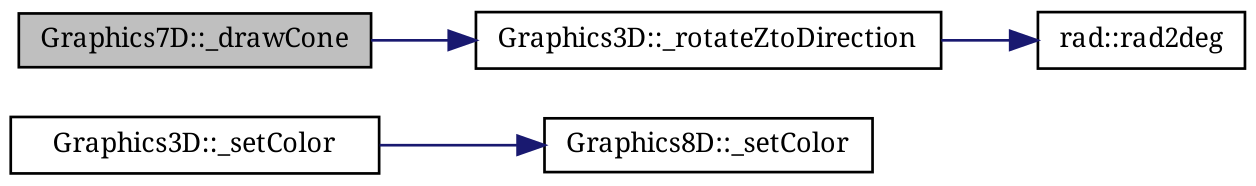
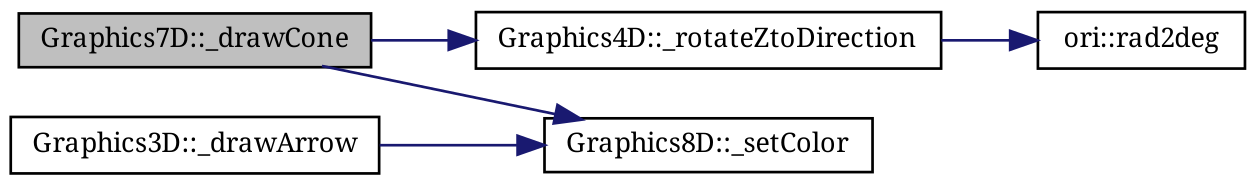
node "Graphics3D::_rotateZtoDirection": label "Graphics3D::_rotateZtoDirection" -> "Graphics4D::_rotateZtoDirection"
node "rad::rad2deg": label "rad::rad2deg" -> "ori::rad2deg"
edge "Graphics7D::_drawCone" -> "Graphics8D::_setColor": added
node "Graphics3D::_setColor": label "Graphics3D::_setColor" -> "Graphics3D::_drawArrow"
